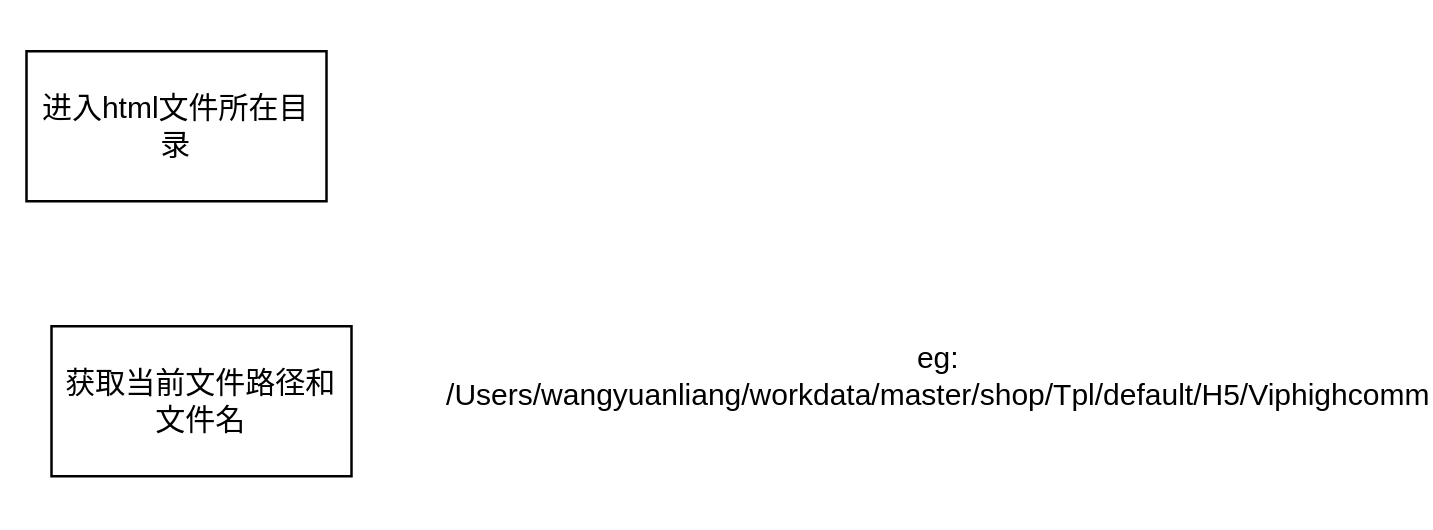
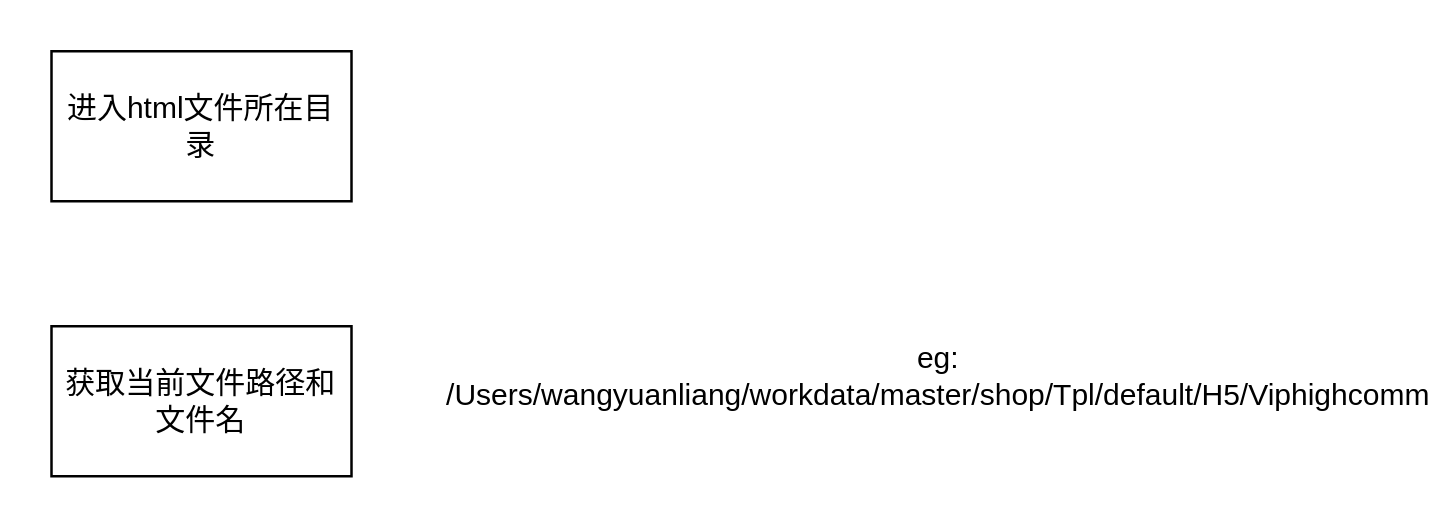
node "进入html文件所在目录": moved (176, 126) -> (201, 126)
